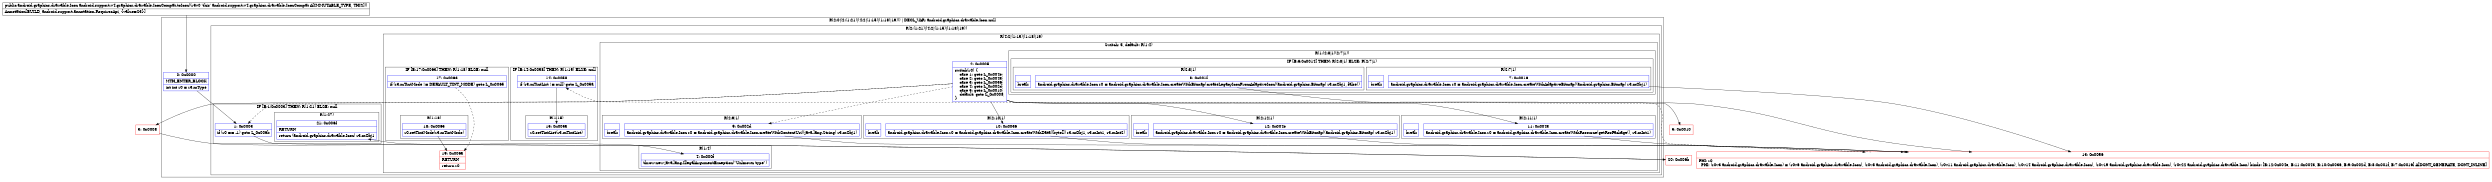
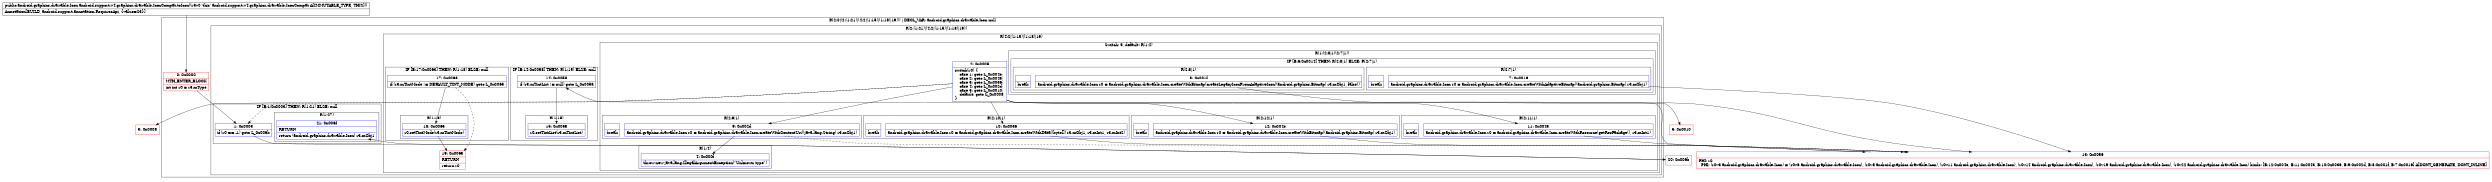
node "0: 0x0000": color blue -> red
edge "13: 0x0056" -> "14: 0x0058": style dashed -> solid
edge "17: 0x0063" -> "18: 0x0065": added
edge "2: 0x0005" -> "9: 0x002d": style dashed -> solid
edge "3: 0x0008" -> "4: 0x000f": now "9: 0x002d" -> "4: 0x000f"
edge "9: 0x002d" -> "13: 0x0056": style solid -> dashed
